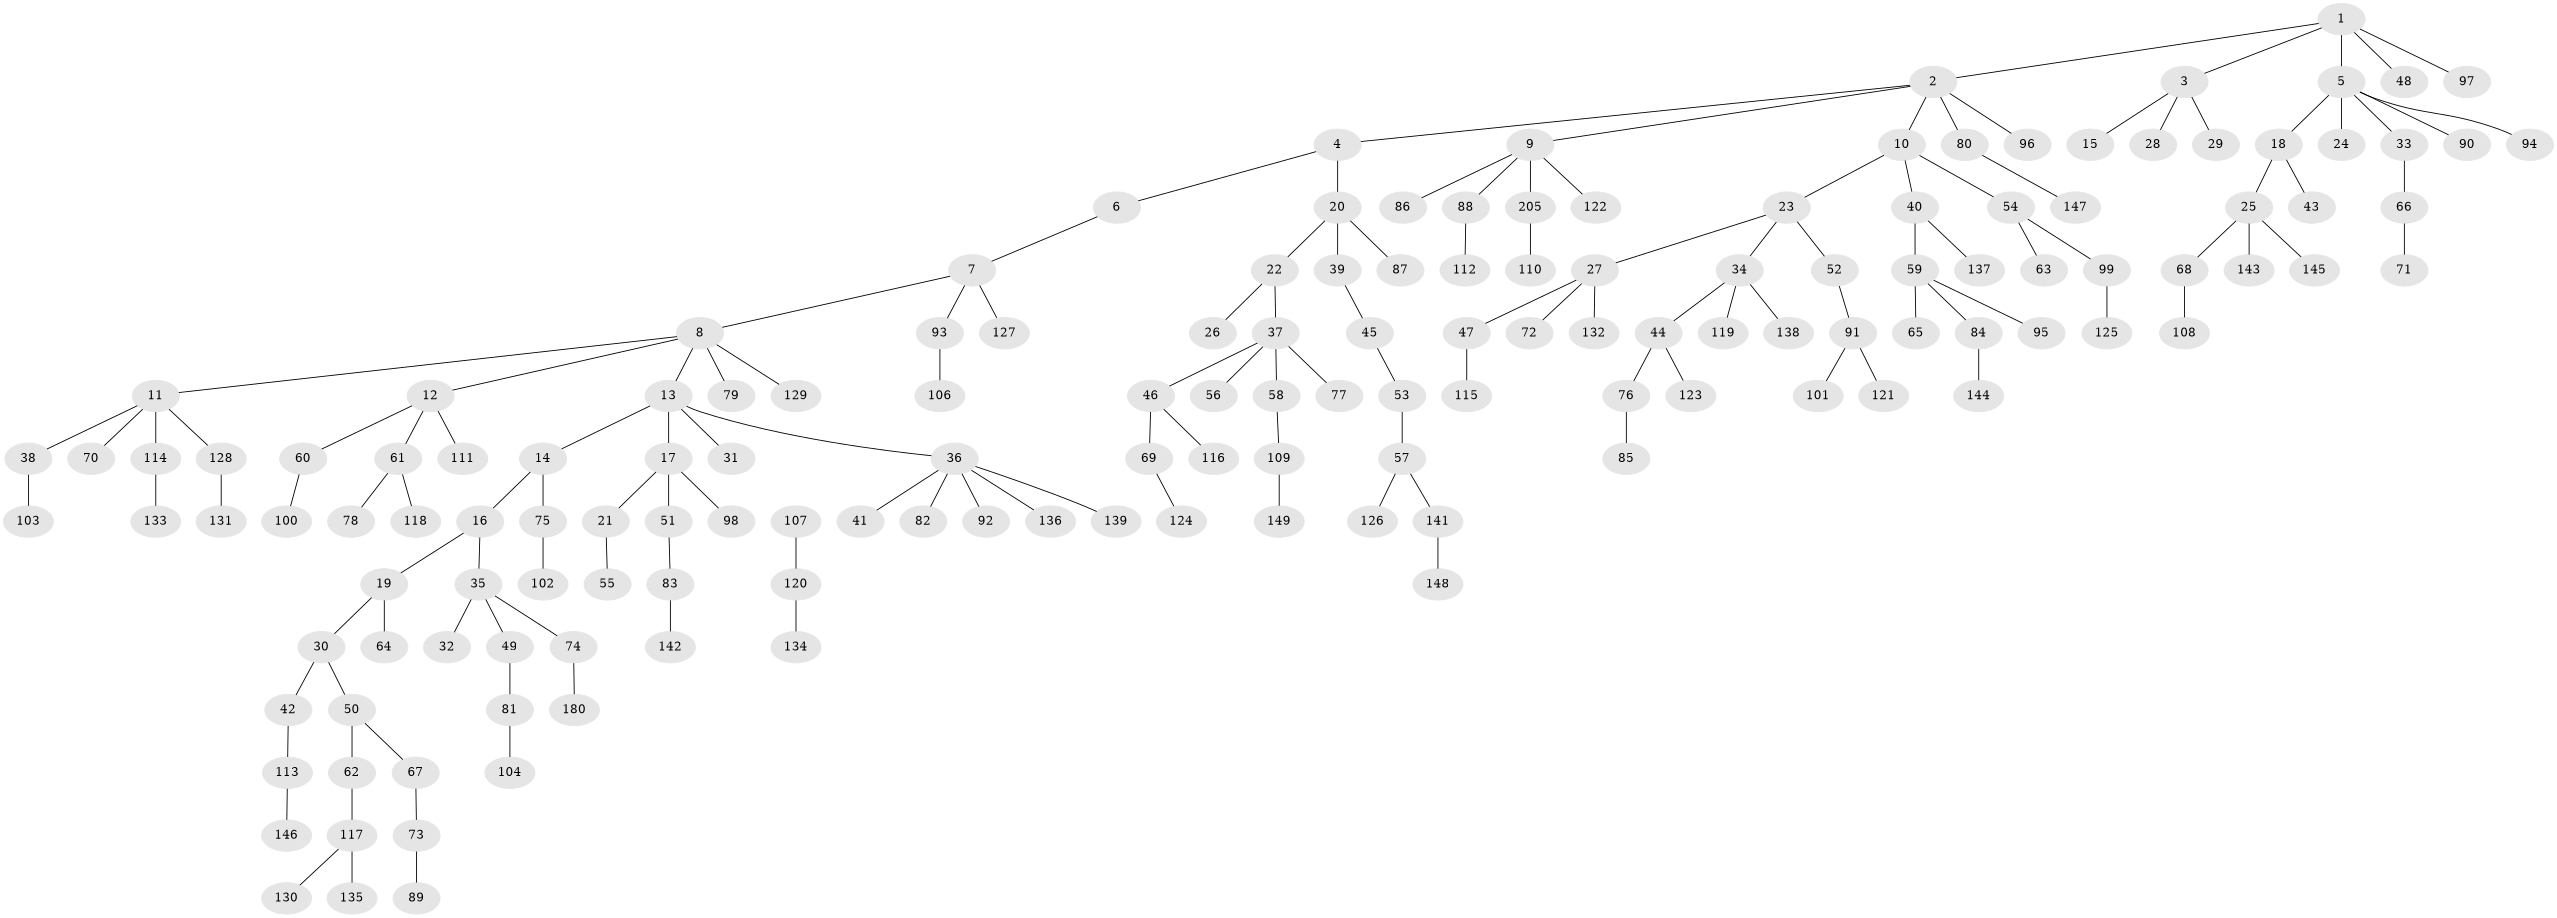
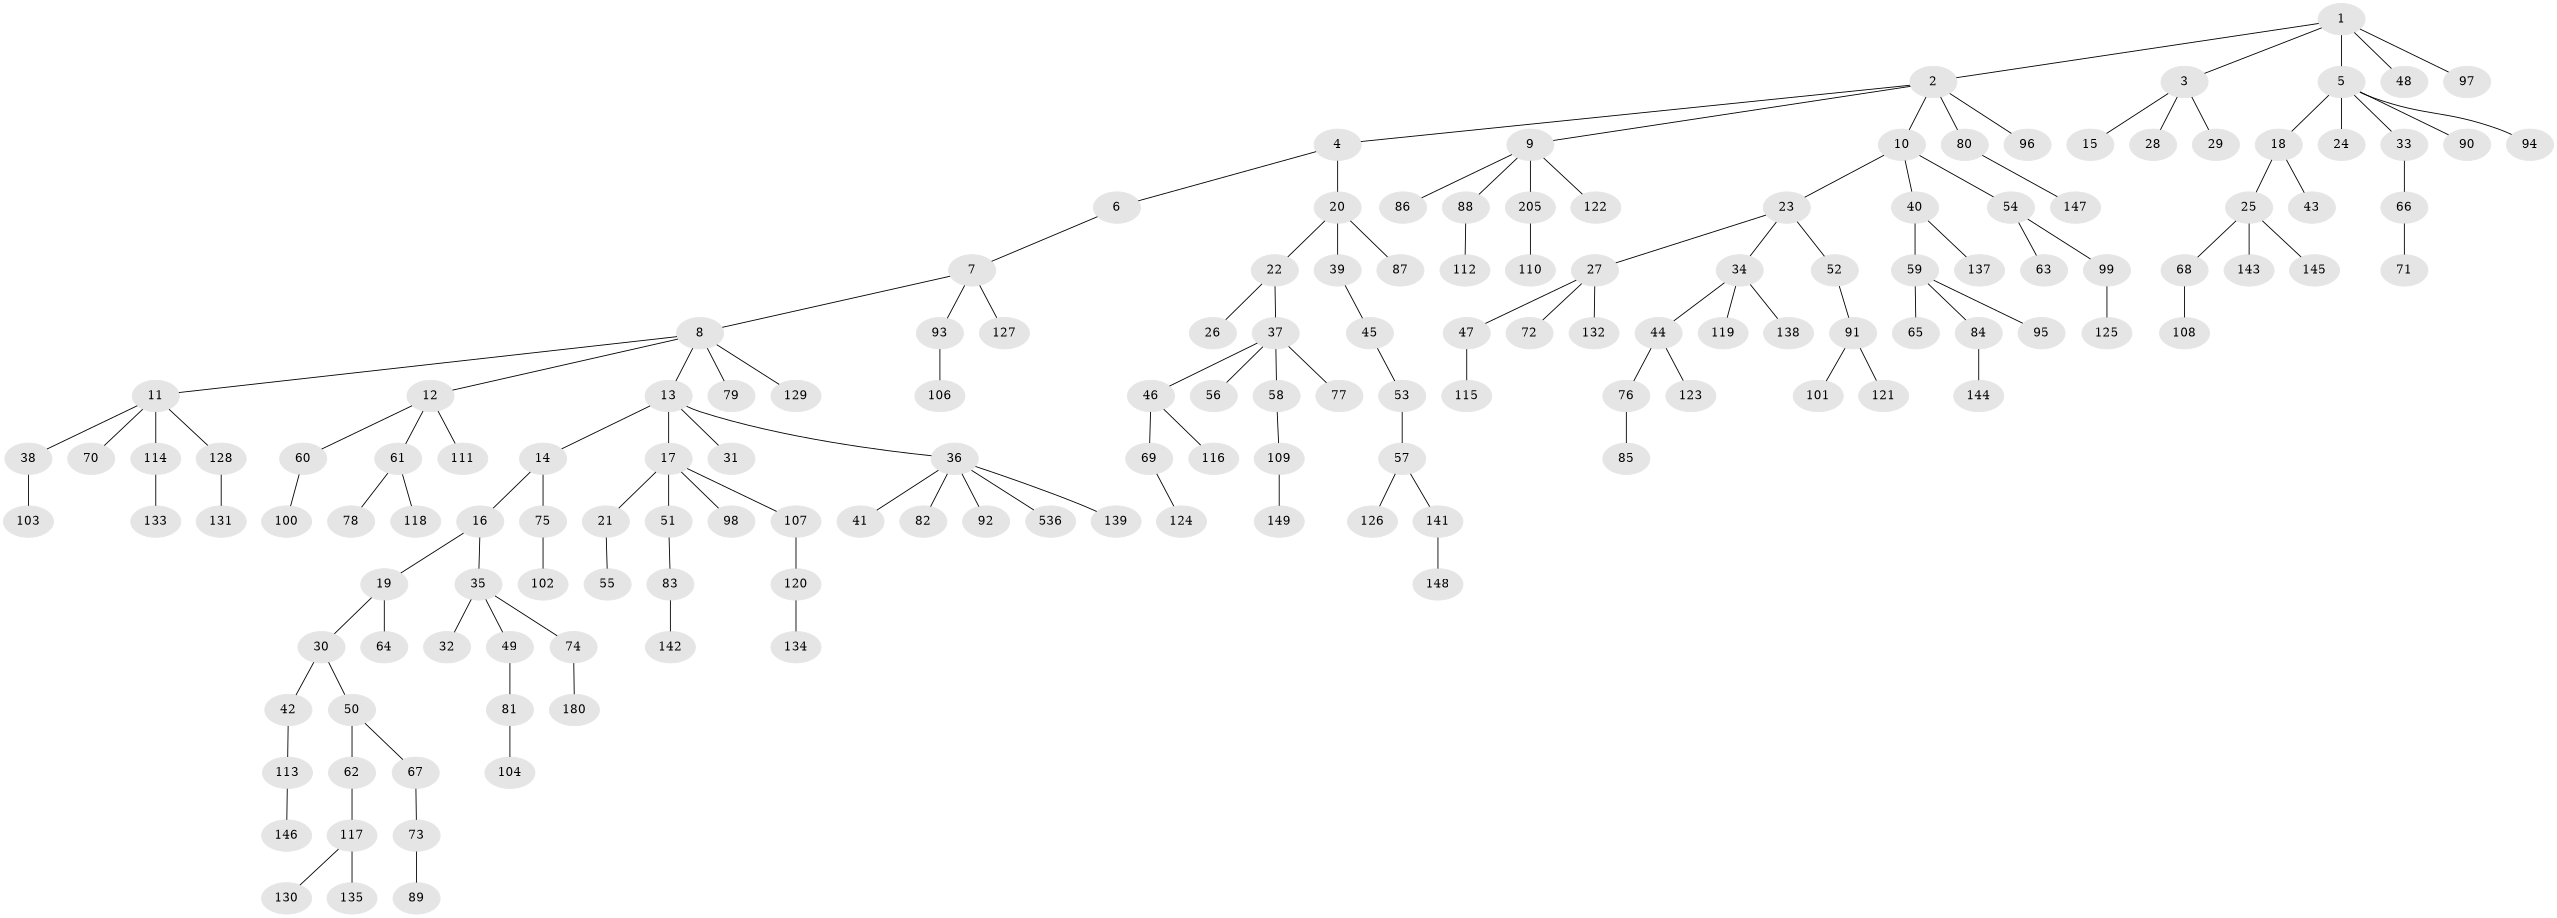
edge "17" -- "107": added
node "136": label "136" -> "536"
